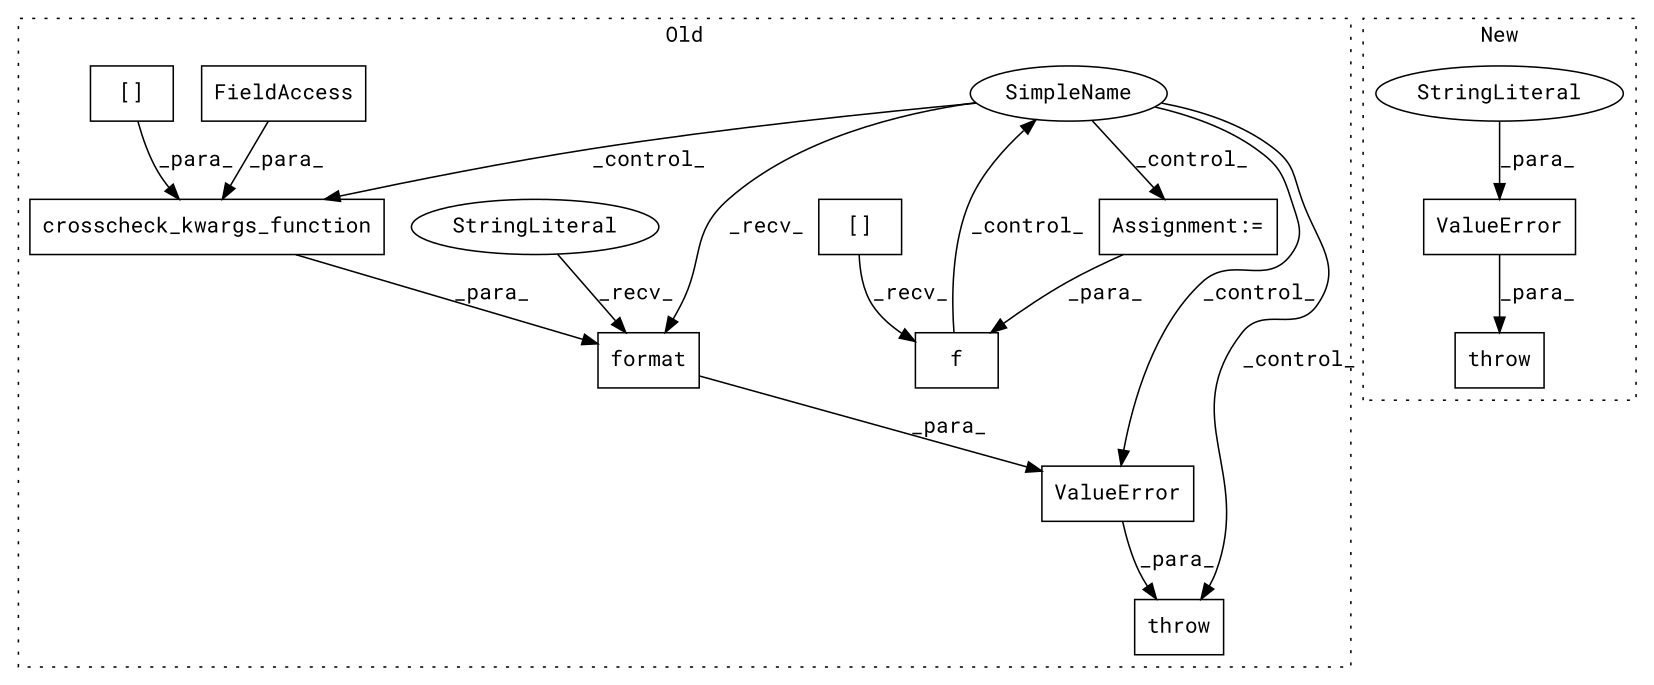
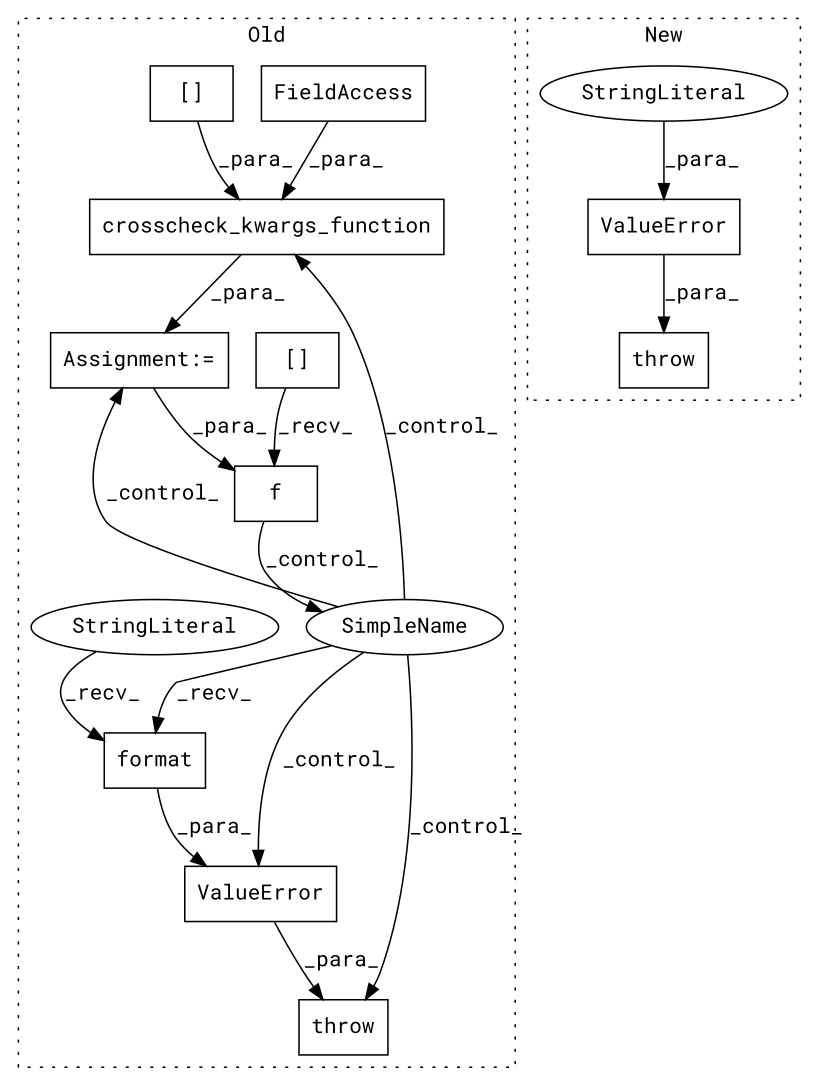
edge "crosscheck_kwargs_function" -> "format": now "crosscheck_kwargs_function" -> "Assignment:="
